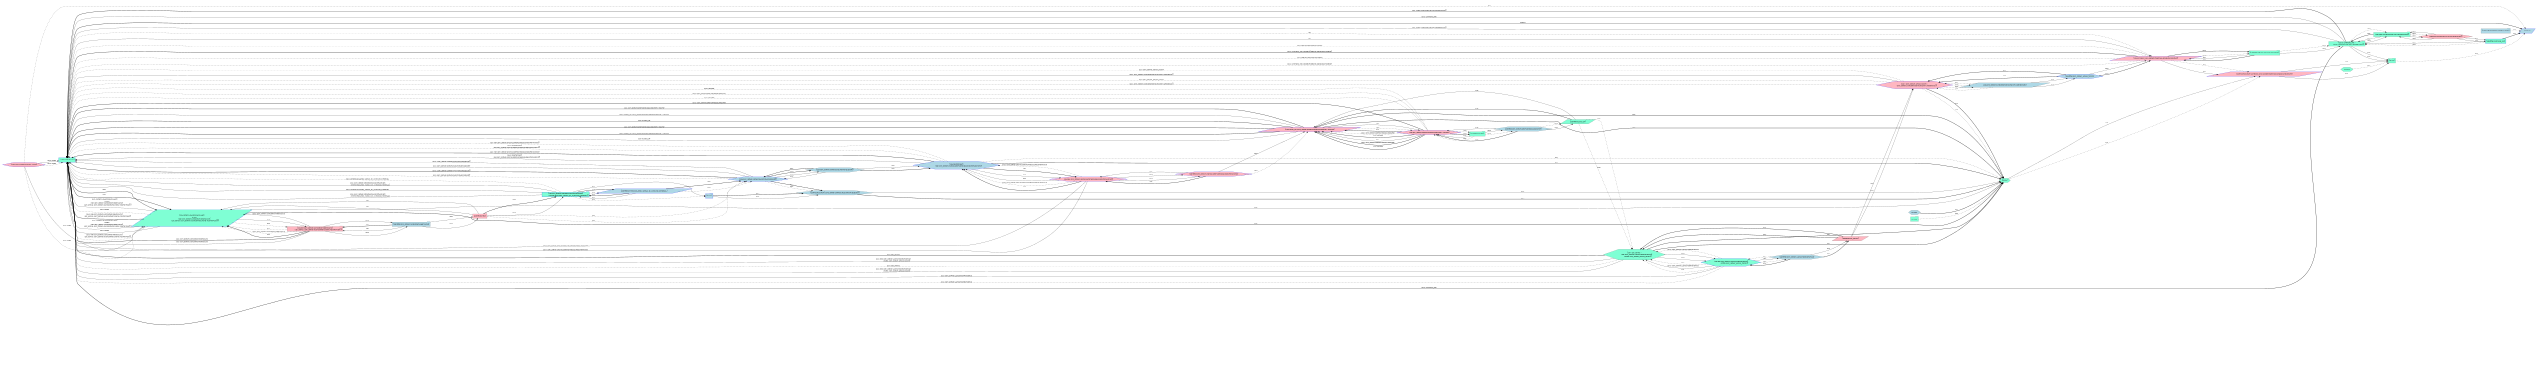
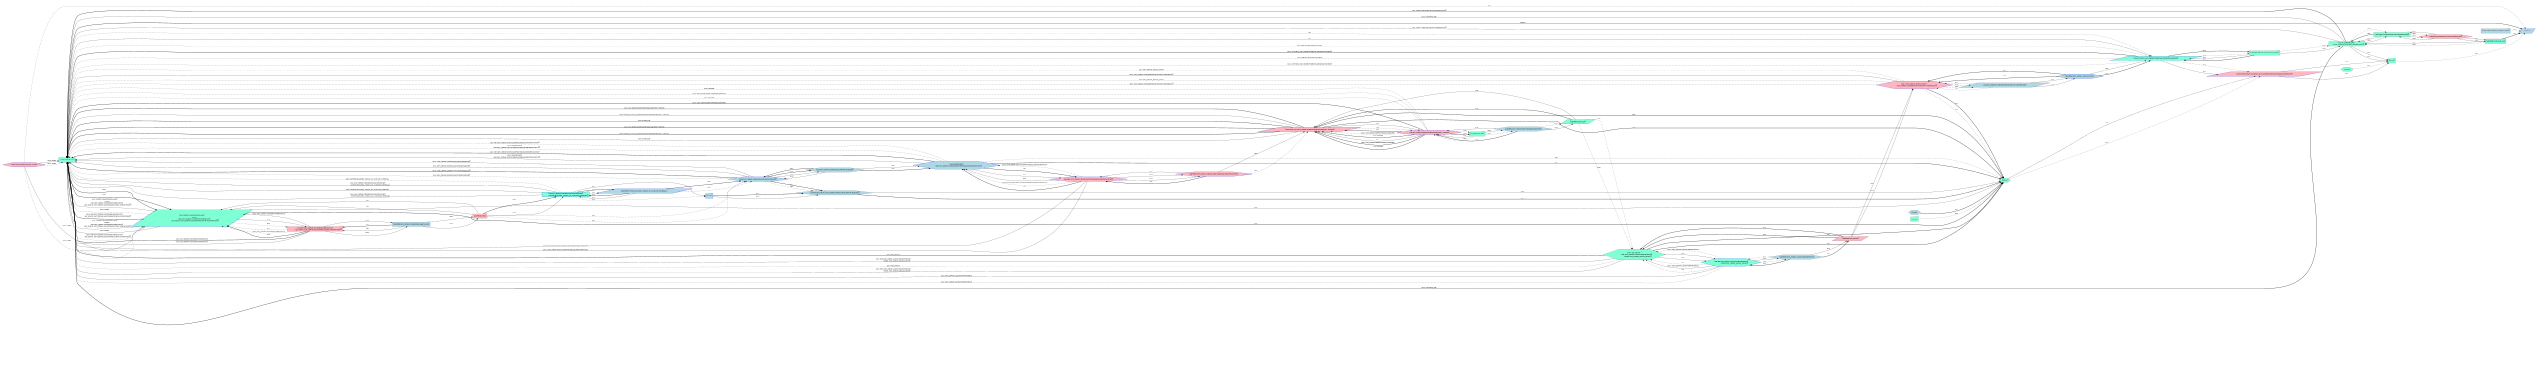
node "(Call,command_line.HasSwitch(switches::kEnableDomDistiller))": fillcolor lightpink -> aquamarine
